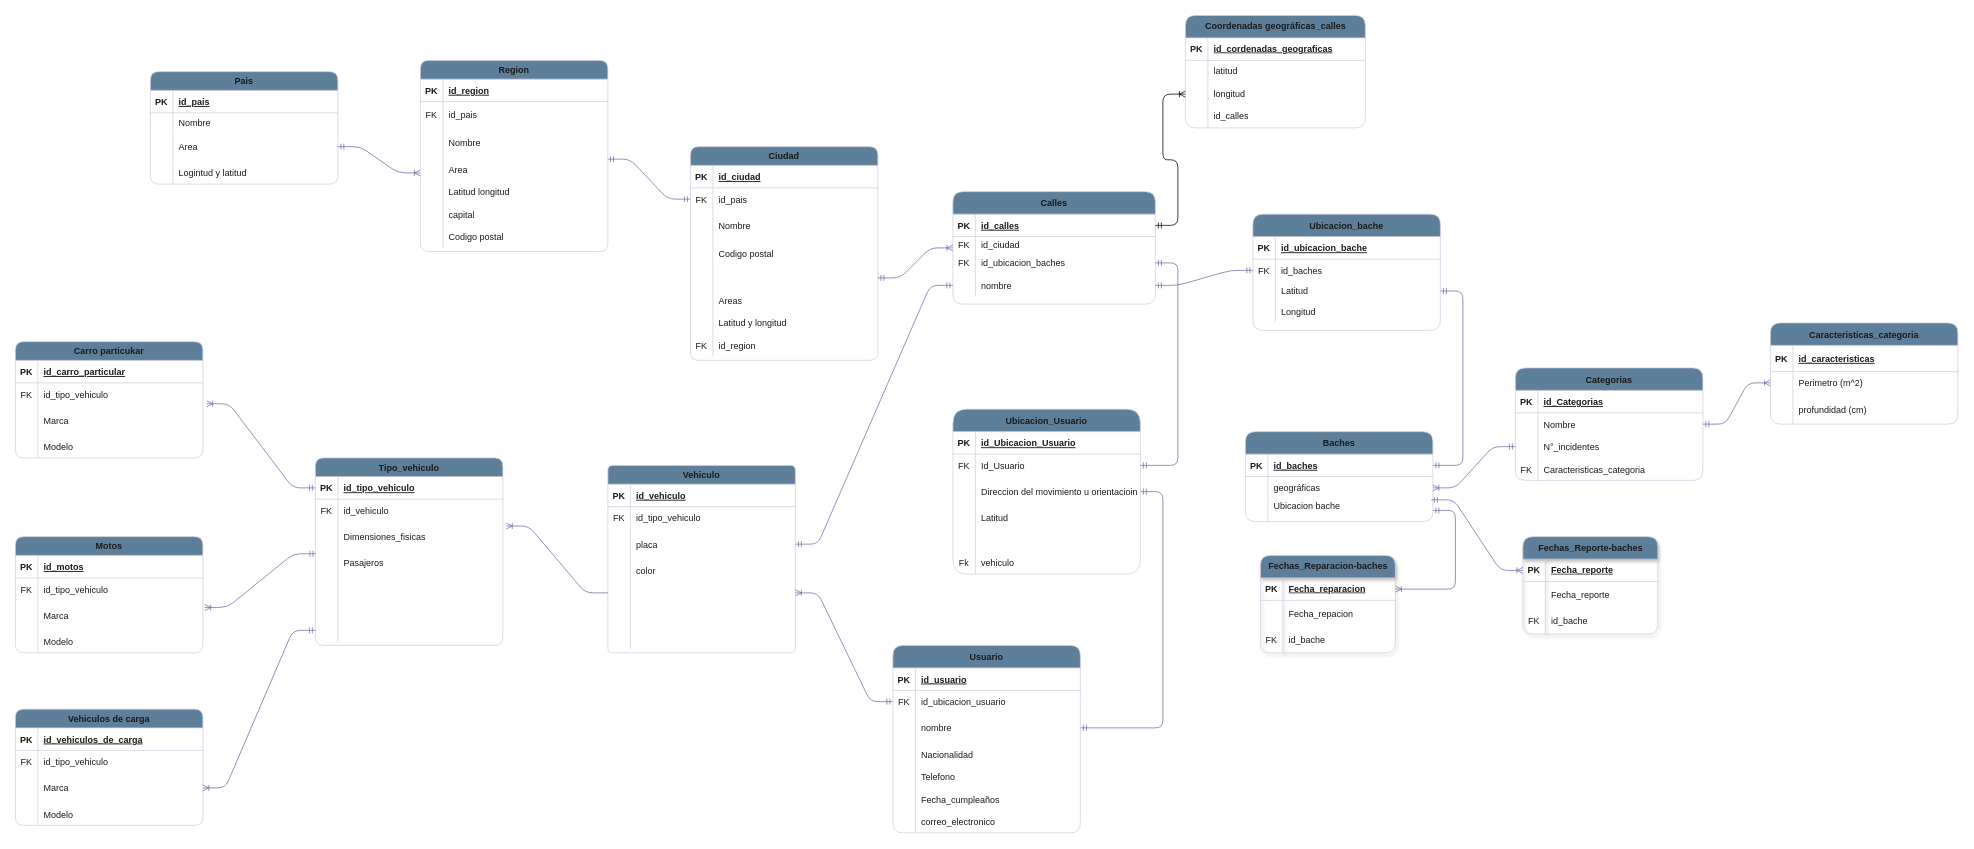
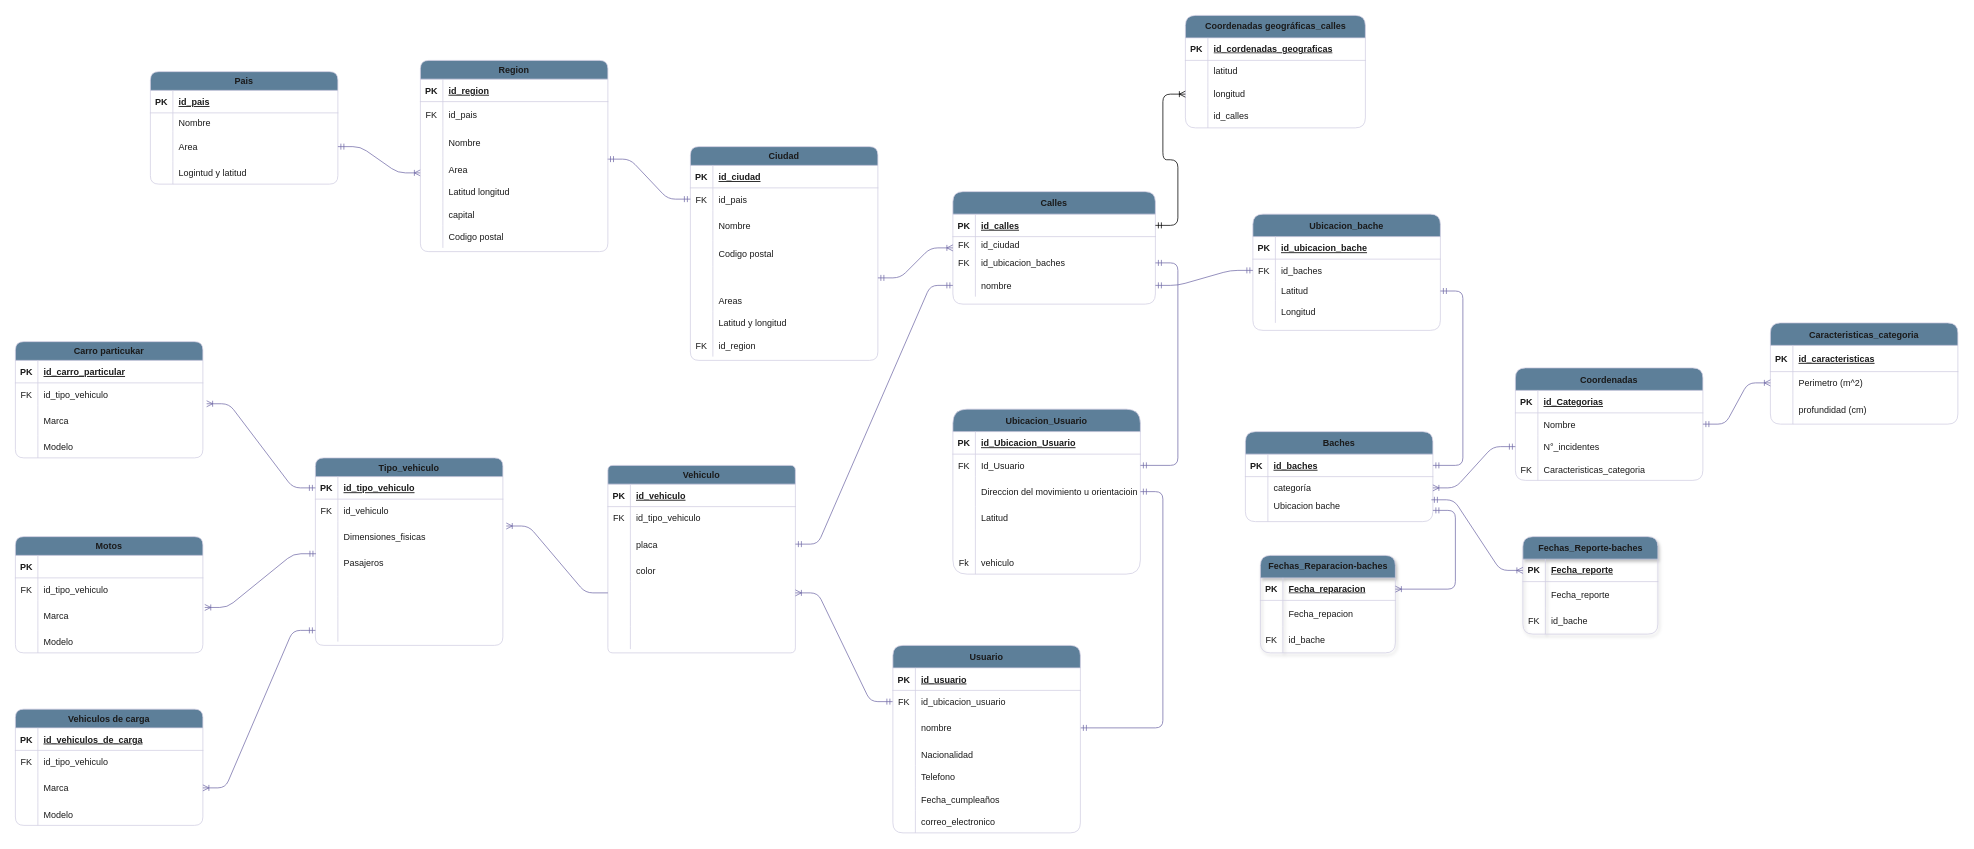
node "Categorias": label "Categorias" -> "Coordenadas"
node "geográficas": label "geográficas" -> "categoría"
node "id_motos": removed
